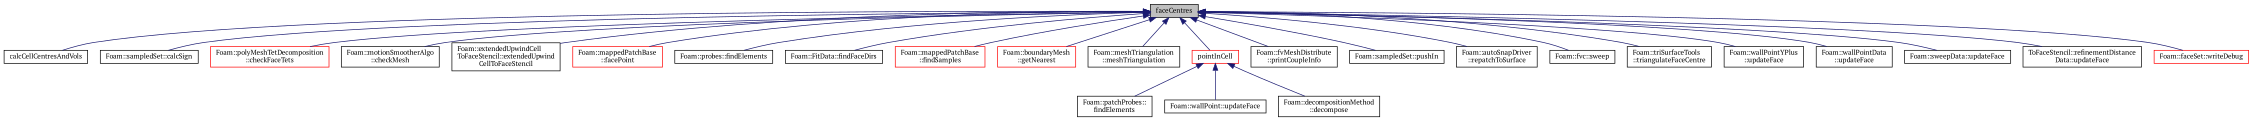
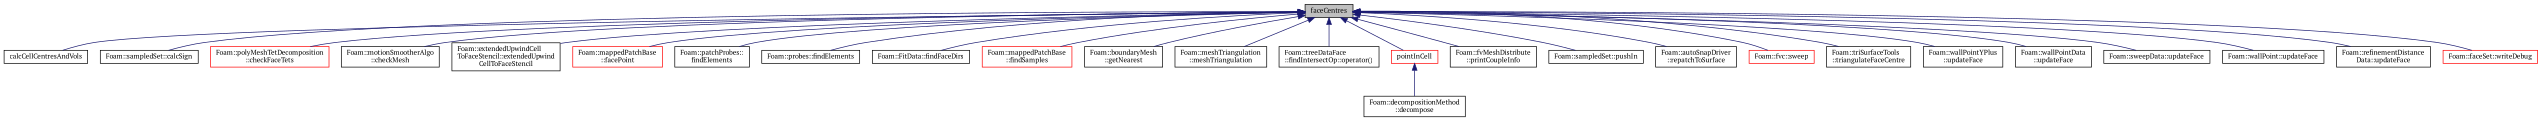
node "Foam::boundaryMesh ::getNearest": color red -> black
node "Foam::treeDataFace ::findIntersectOp::operator()": added
node "Foam::fvc::sweep": color black -> red
node "ToFaceStencil::refinementDistance Data::updateFace": label "ToFaceStencil::refinementDistance Data::updateFace" -> "Foam::refinementDistance Data::updateFace"
edge "Foam::patchProbes:: findElements" -> "pointInCell": now "Foam::patchProbes:: findElements" -> "faceCentres"
edge "Foam::wallPoint::updateFace" -> "pointInCell": now "Foam::wallPoint::updateFace" -> "faceCentres"
